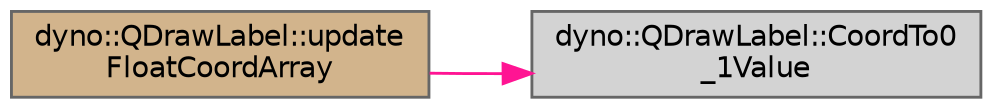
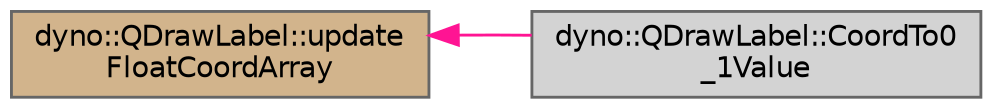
edge "dyno::QDrawLabel::update FloatCoordArray" -> "dyno::QDrawLabel::CoordTo0 _1Value": reversed
